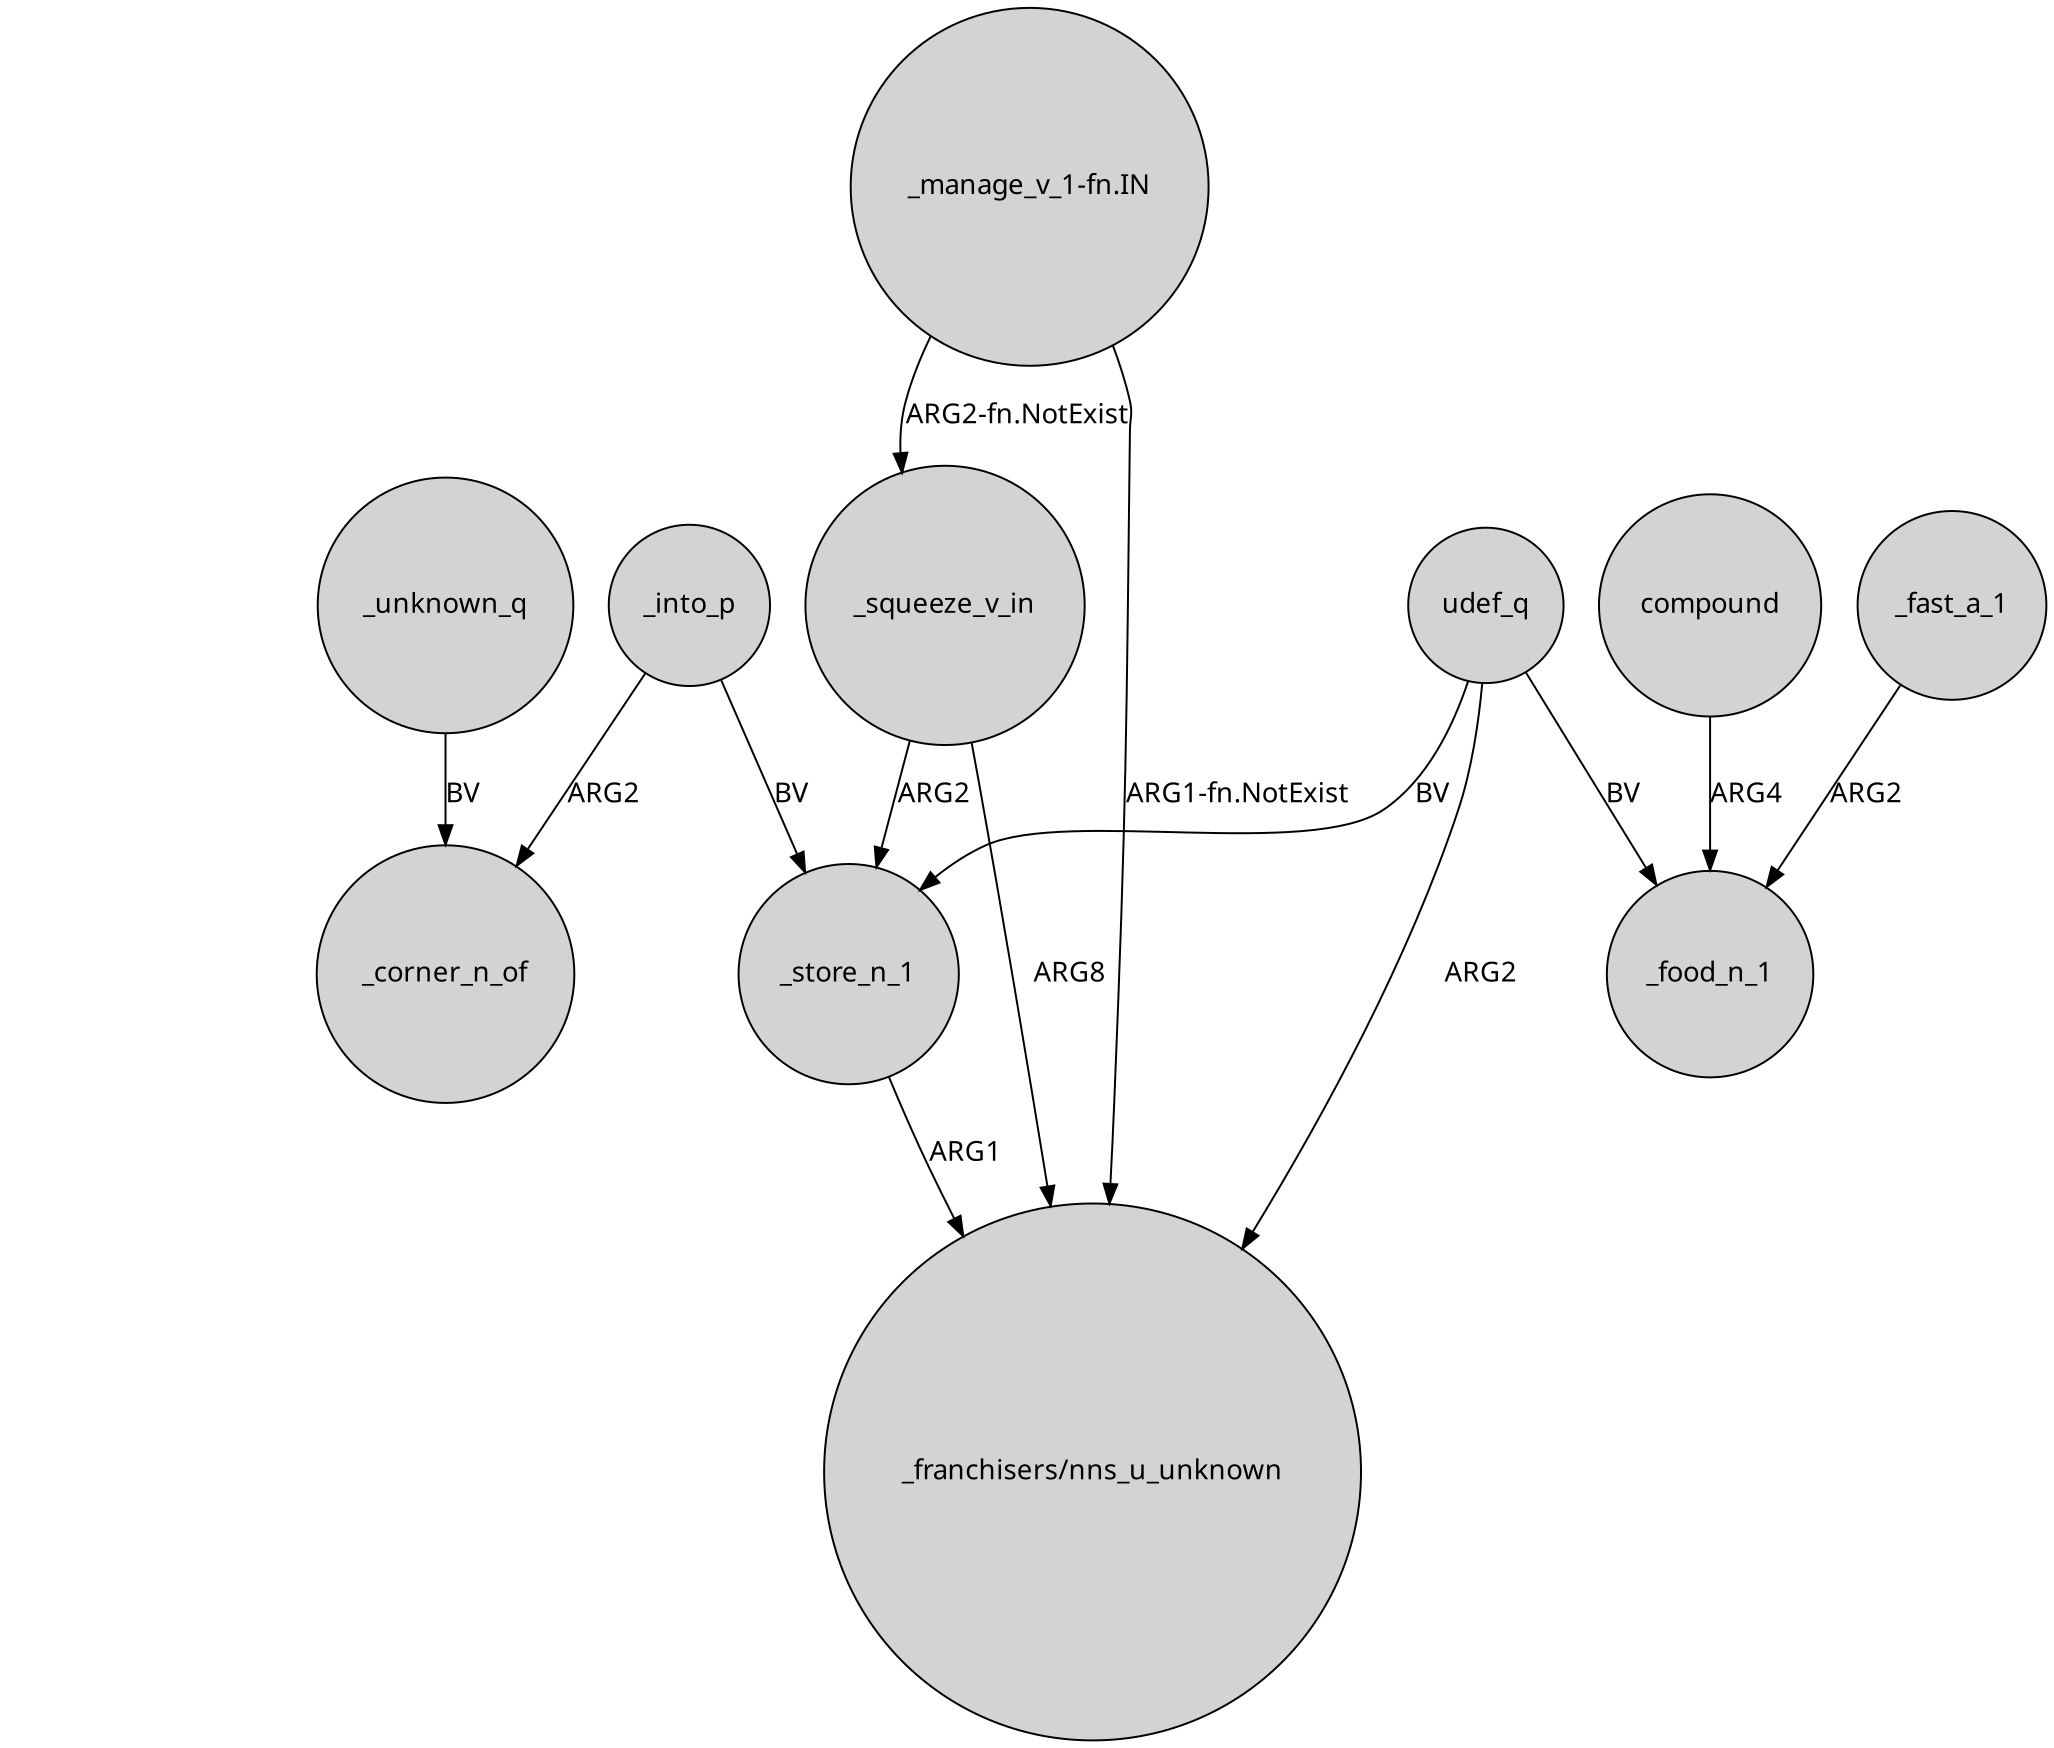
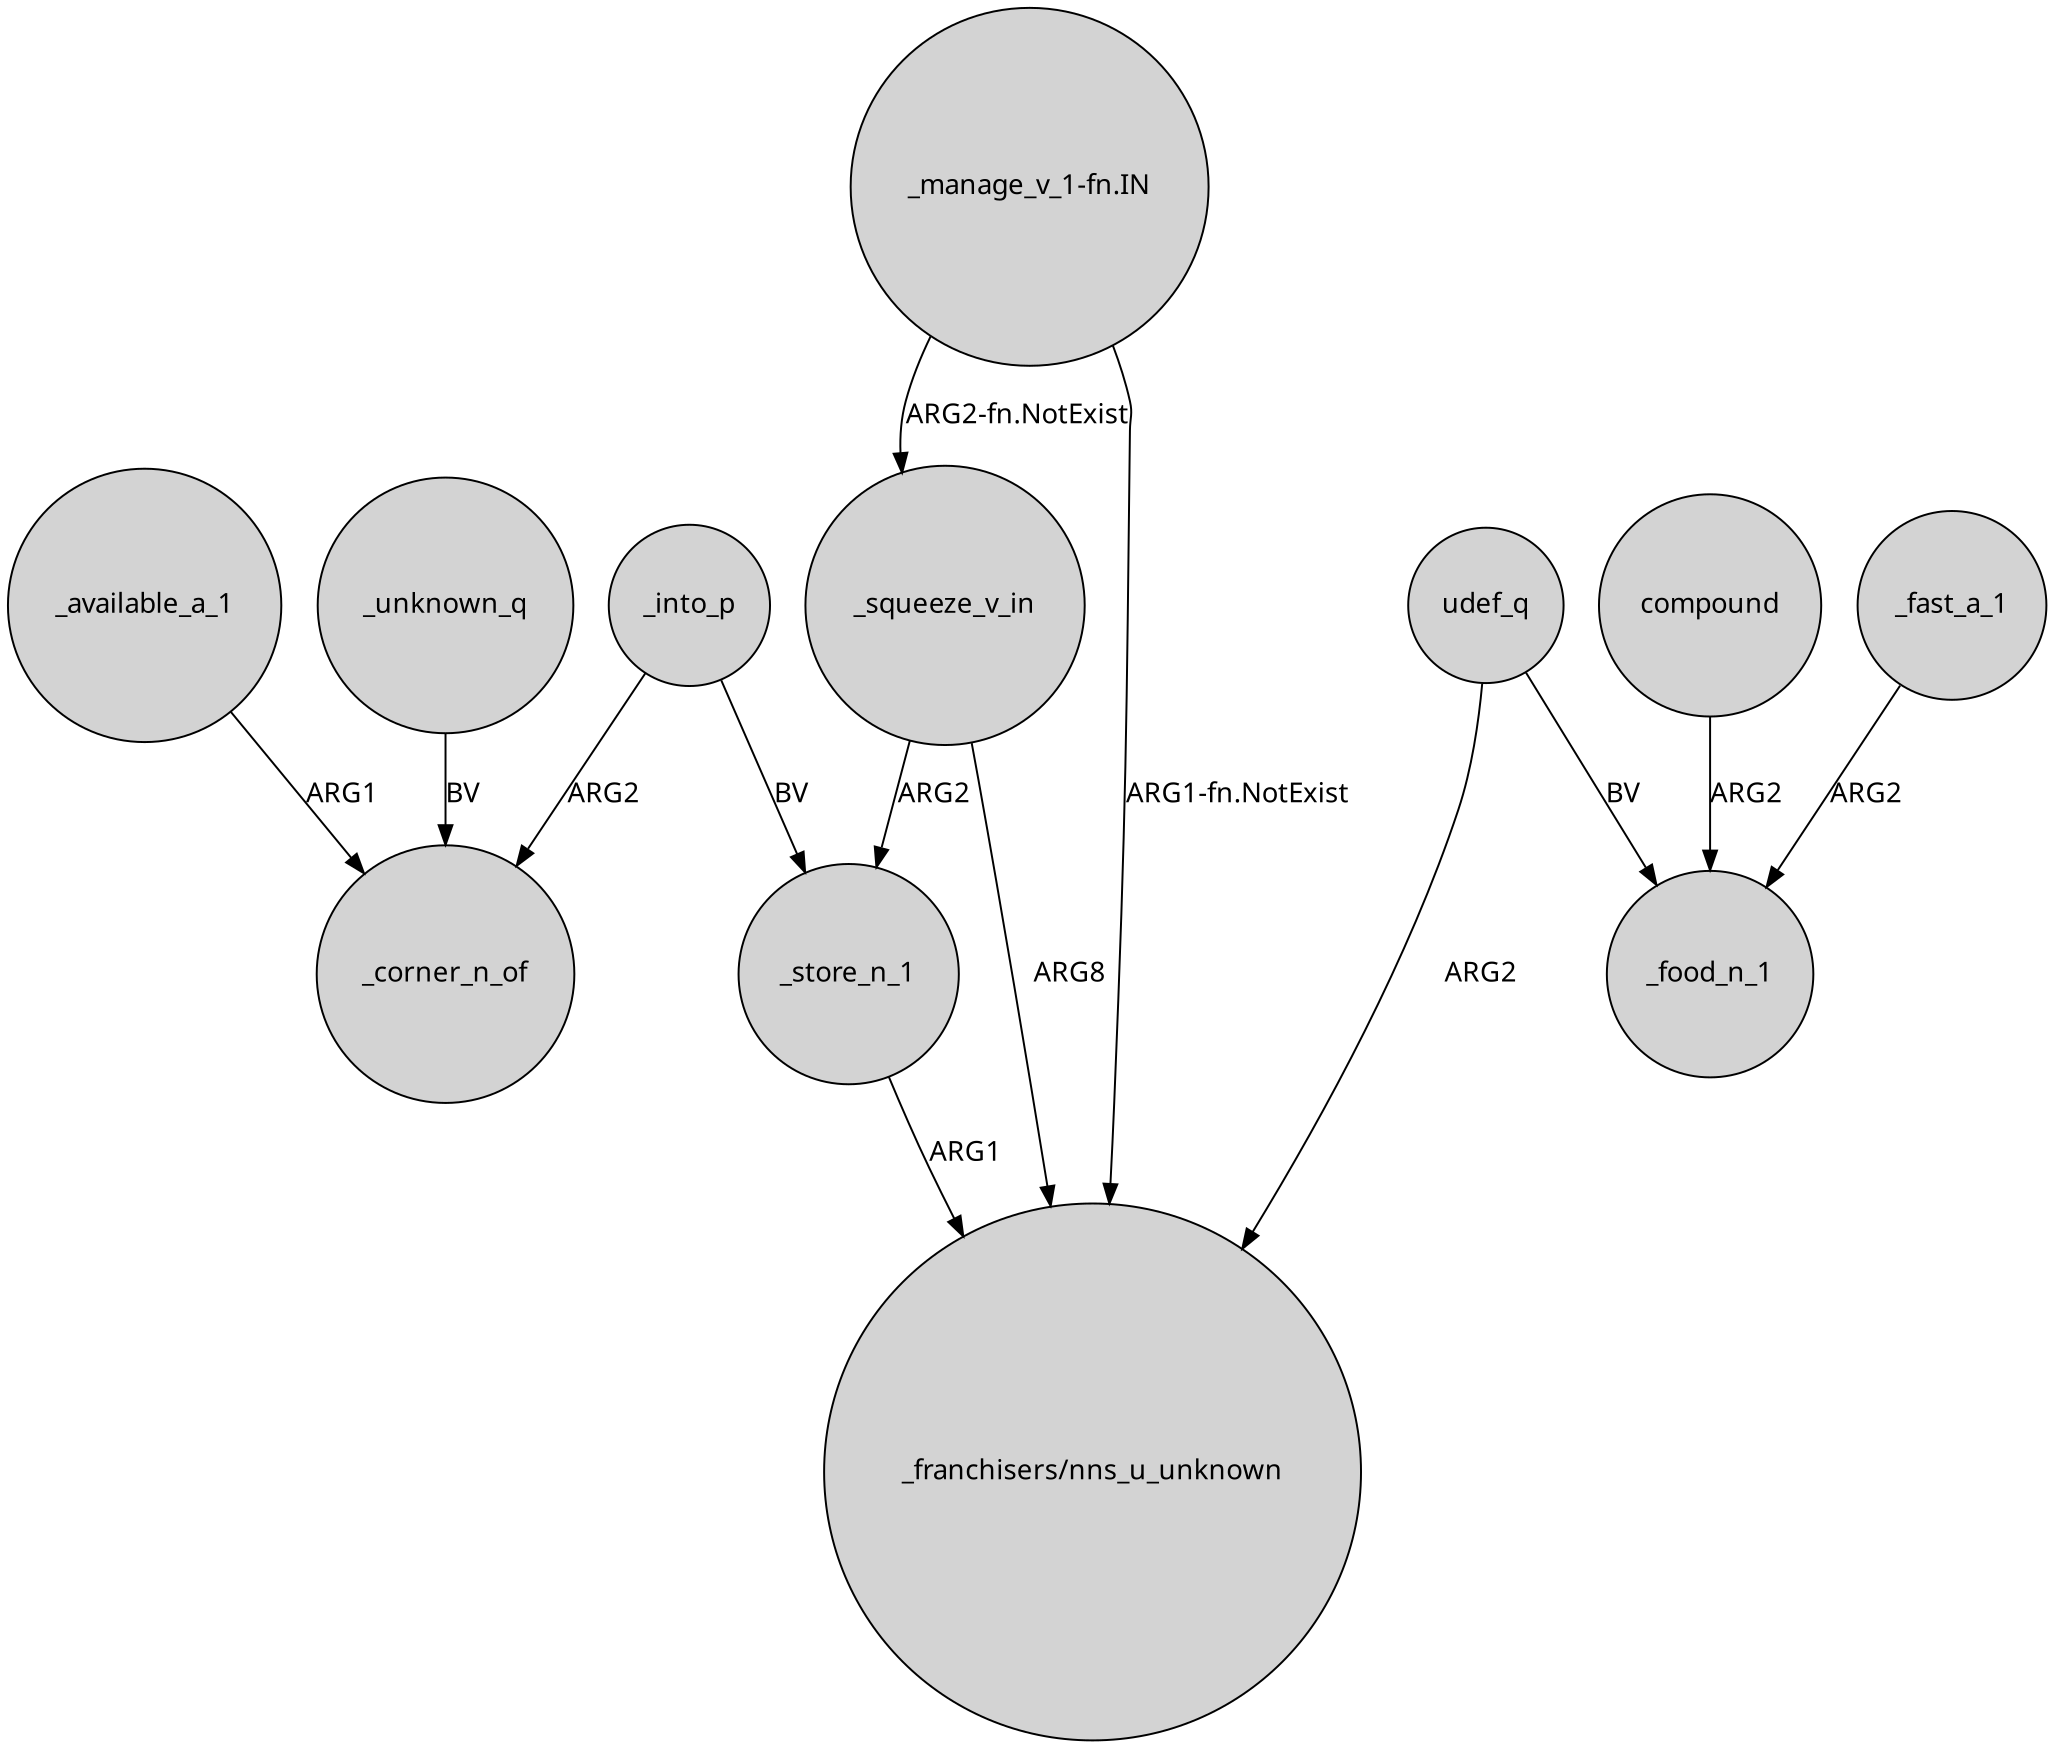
node "_available_a_1": added
edge "compound" -> "_food_n_1": label "ARG4" -> "ARG2"
edge "udef_q" -> "_store_n_1": removed, label "BV"
